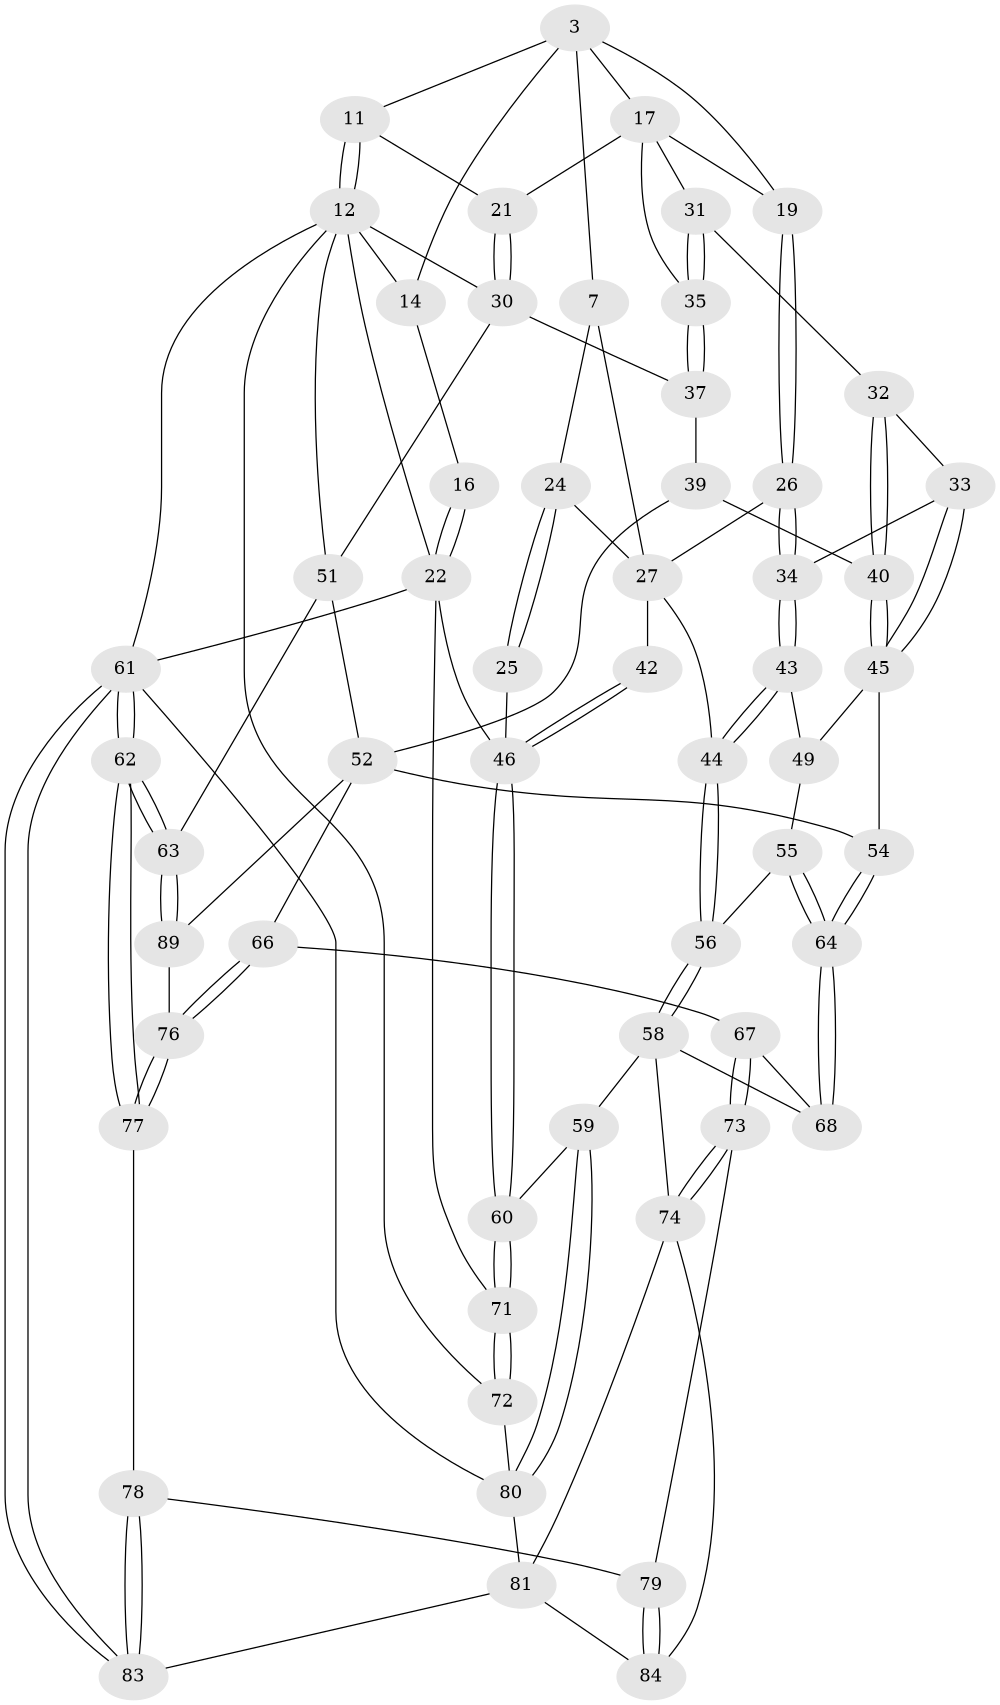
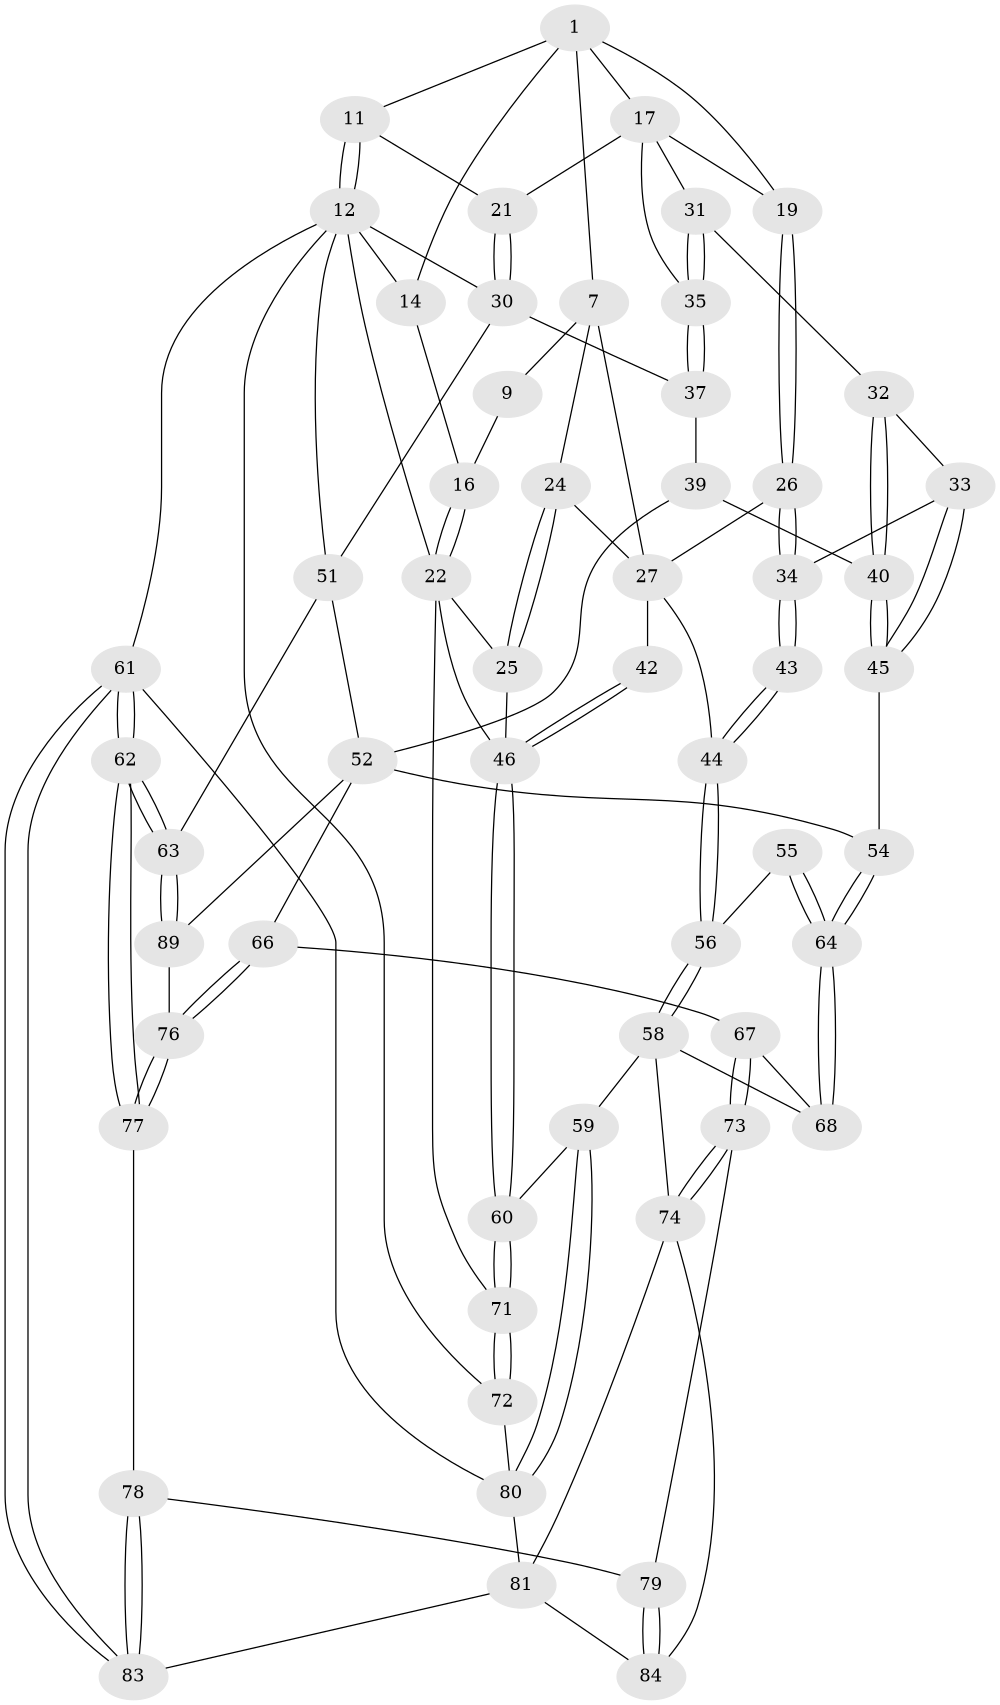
node "3": label "3" -> "1"
node "9": added
edge "22" -- "61": now "22" -- "25"
node "49": removed
